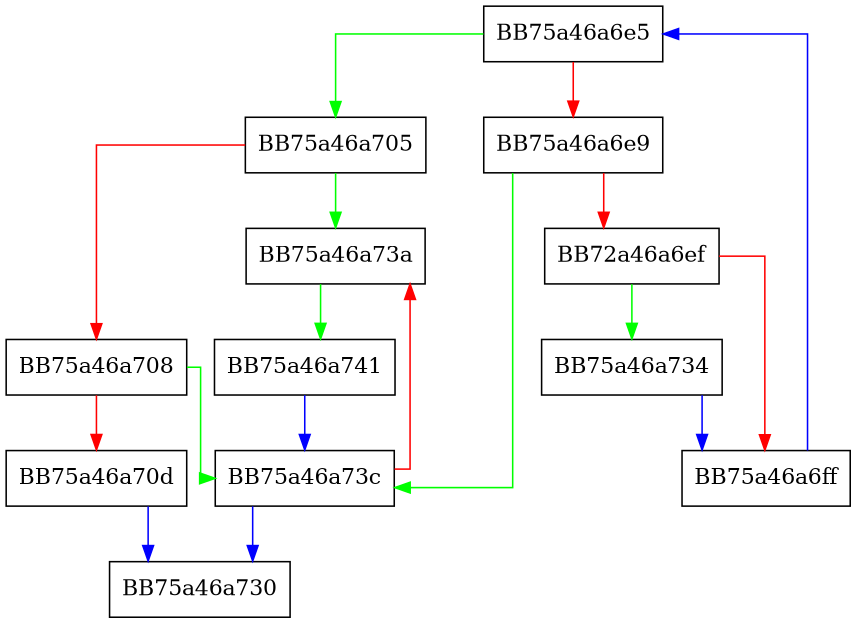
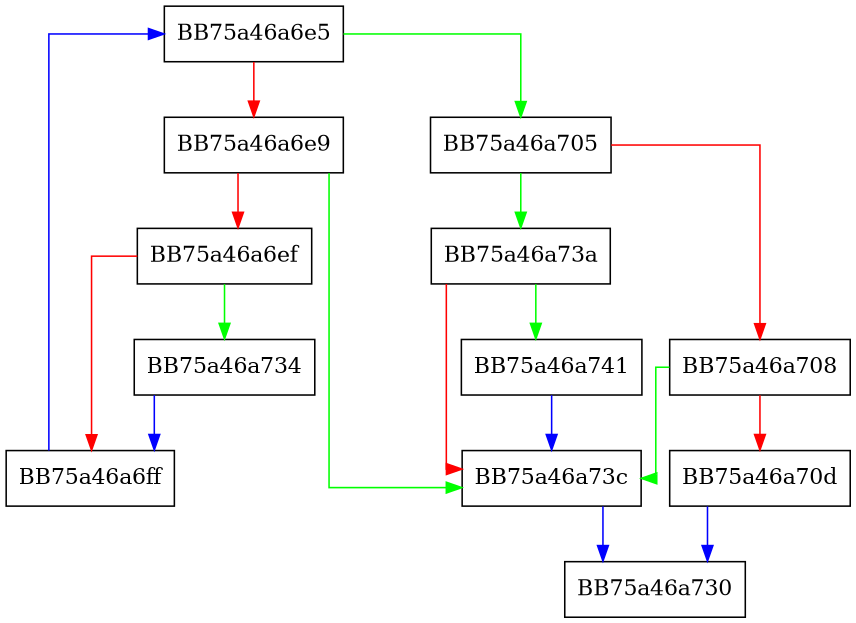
node "BB72a46a6ef": label "BB72a46a6ef" -> "BB75a46a6ef"
edge "BB75a46a73c" -> "BB75a46a73a": reversed
